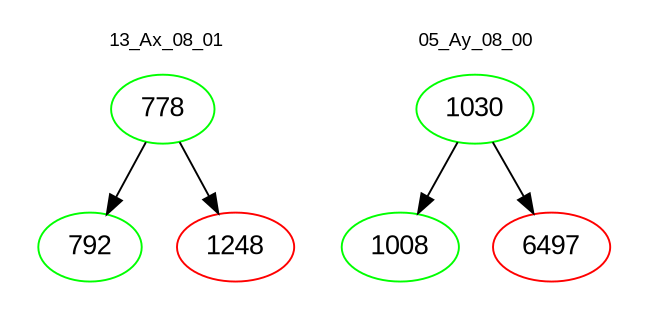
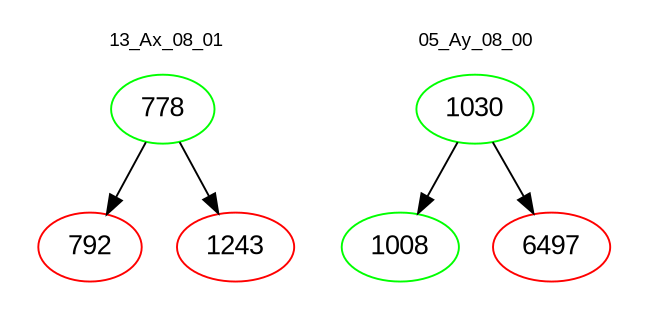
node "792": color green -> red
node "1248": label "1248" -> "1243"
